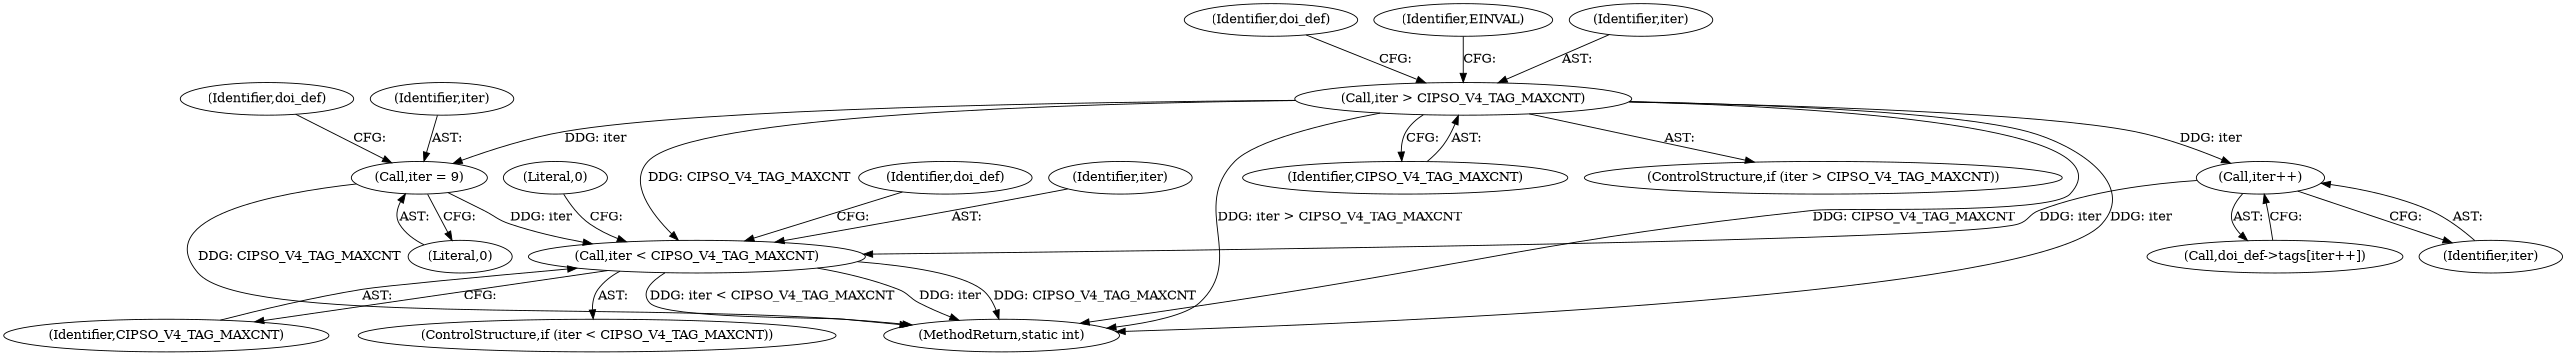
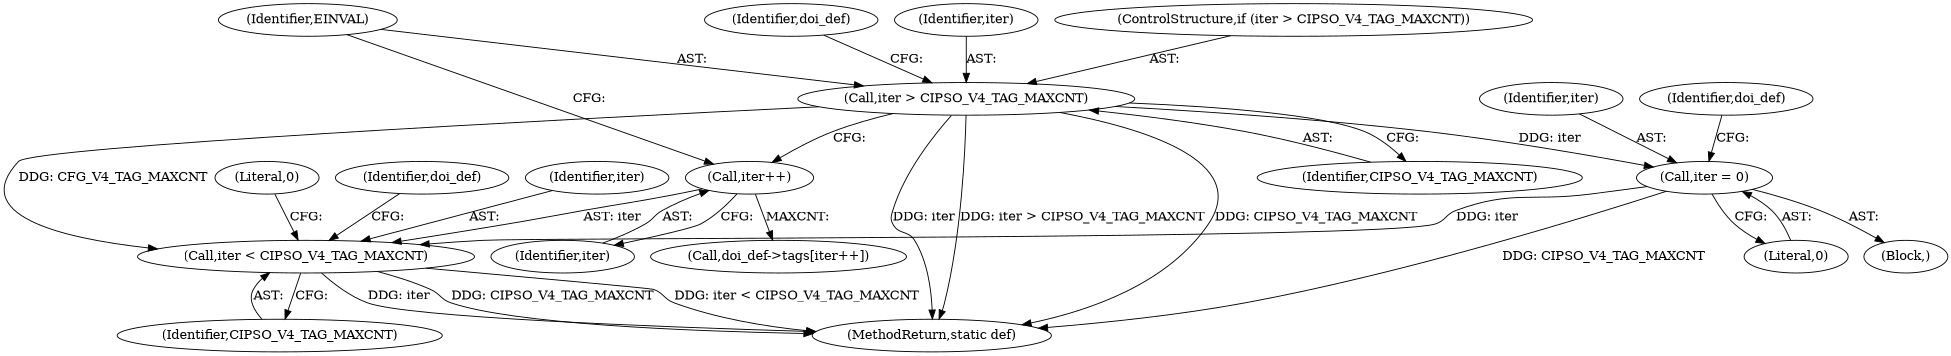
edge "(Identifier,EINVAL)" -> "(Call,iter > CIPSO_V4_TAG_MAXCNT)": label "CFG: " -> "AST: "
edge "(Call,iter > CIPSO_V4_TAG_MAXCNT)" -> "(ControlStructure,if (iter > CIPSO_V4_TAG_MAXCNT))": reversed
edge "(Call,iter > CIPSO_V4_TAG_MAXCNT)" -> "(Call,iter++)": label "DDG: iter" -> "CFG: "
node "(Call,iter = 9)": label "(Call,iter = 9)" -> "(Call,iter = 0)"
edge "(Call,iter > CIPSO_V4_TAG_MAXCNT)" -> "(Call,iter < CIPSO_V4_TAG_MAXCNT)": label "DDG: CIPSO_V4_TAG_MAXCNT" -> "DDG: CFG_V4_TAG_MAXCNT"
edge "(Call,iter++)" -> "(Call,iter < CIPSO_V4_TAG_MAXCNT)": label "DDG: iter" -> "AST: iter"
edge "(Call,iter++)" -> "(Call,doi_def->tags[iter++])": label "AST: " -> "MAXCNT: "
edge "(Call,doi_def->tags[iter++])" -> "(Call,iter++)": now "(Identifier,EINVAL)" -> "(Call,iter++)"
node "(Block,)": added
node "(ControlStructure,if (iter < CIPSO_V4_TAG_MAXCNT))": removed
node "(MethodReturn,static int)": label "(MethodReturn,static int)" -> "(MethodReturn,static def)"
